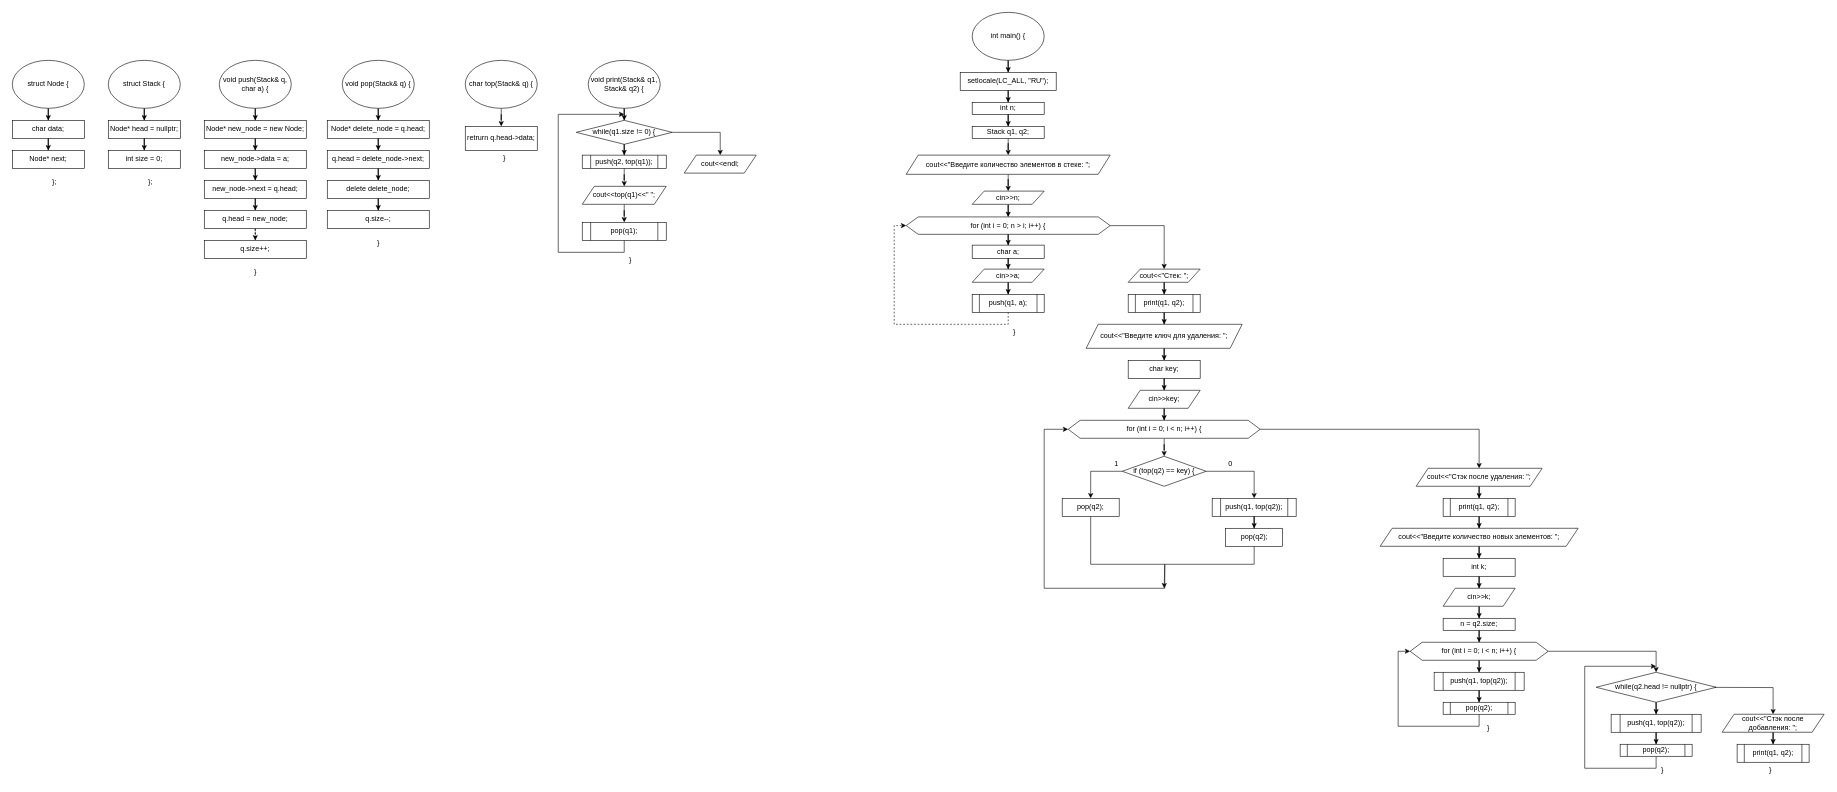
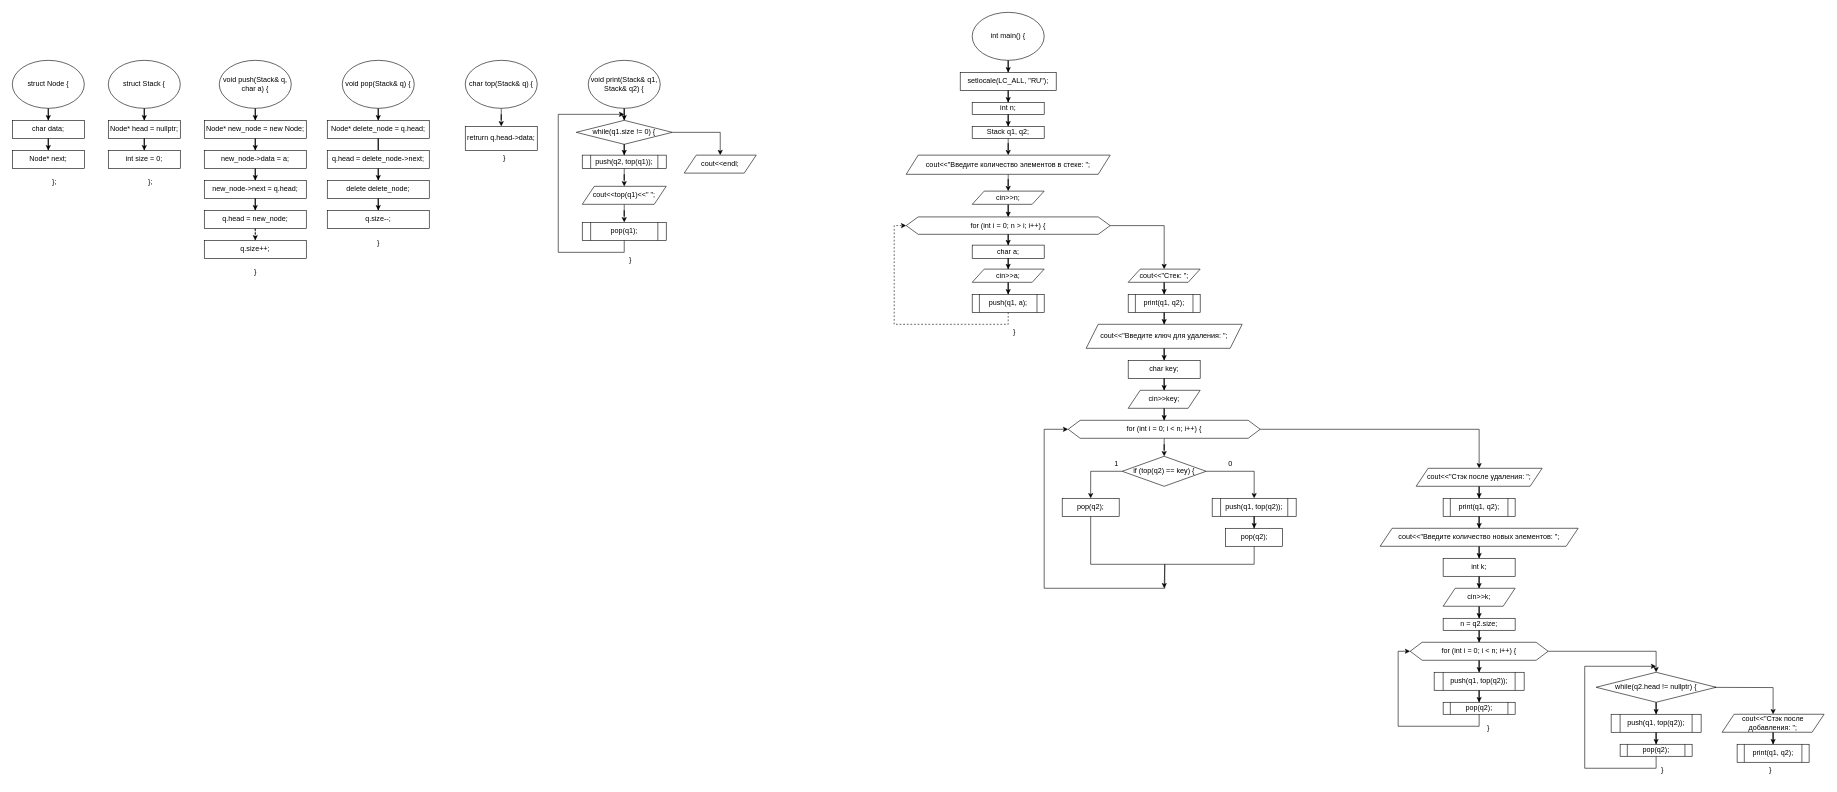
edge "Node* delete_node = q.head;" -> "q.head = delete_node->next;": arrowhead classic -> none
